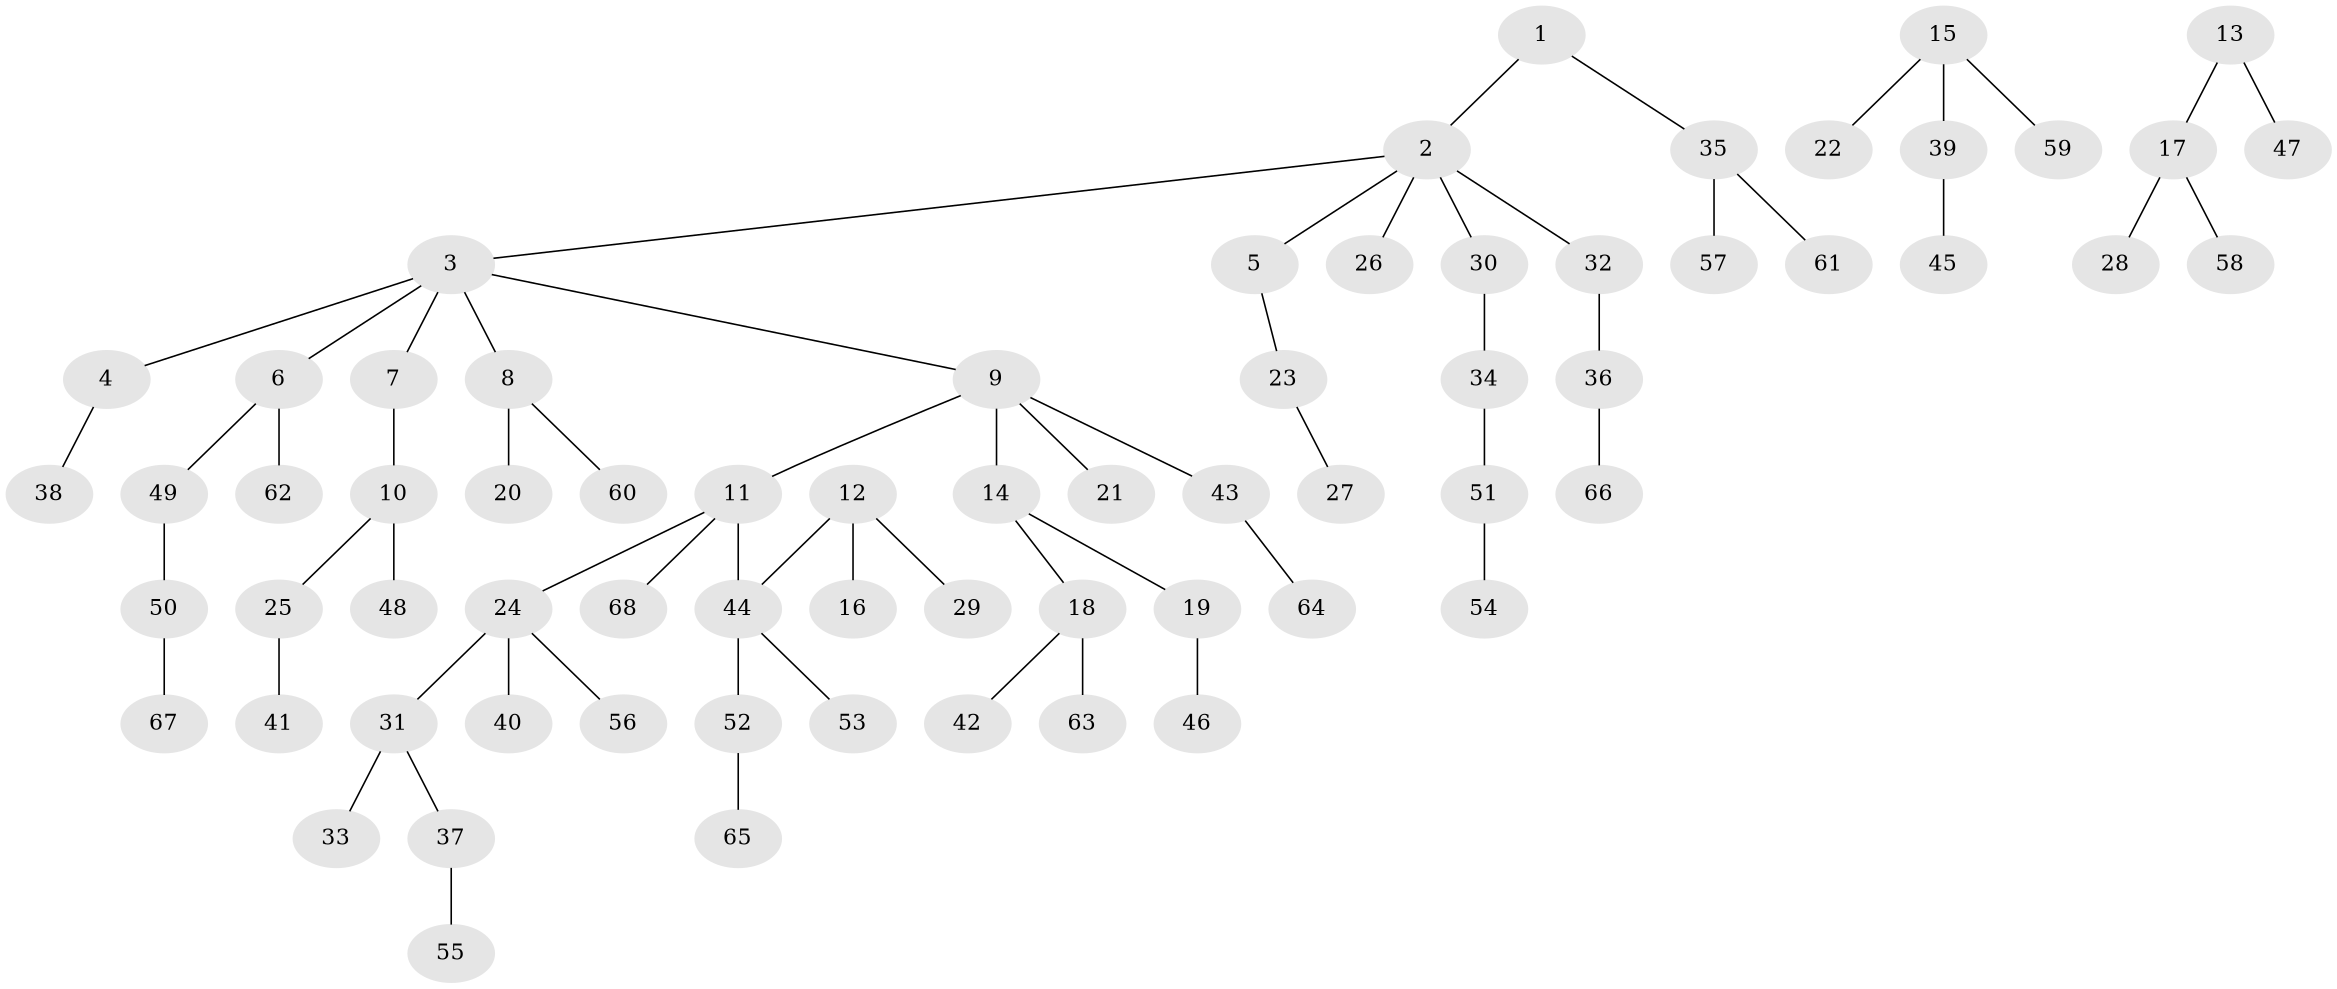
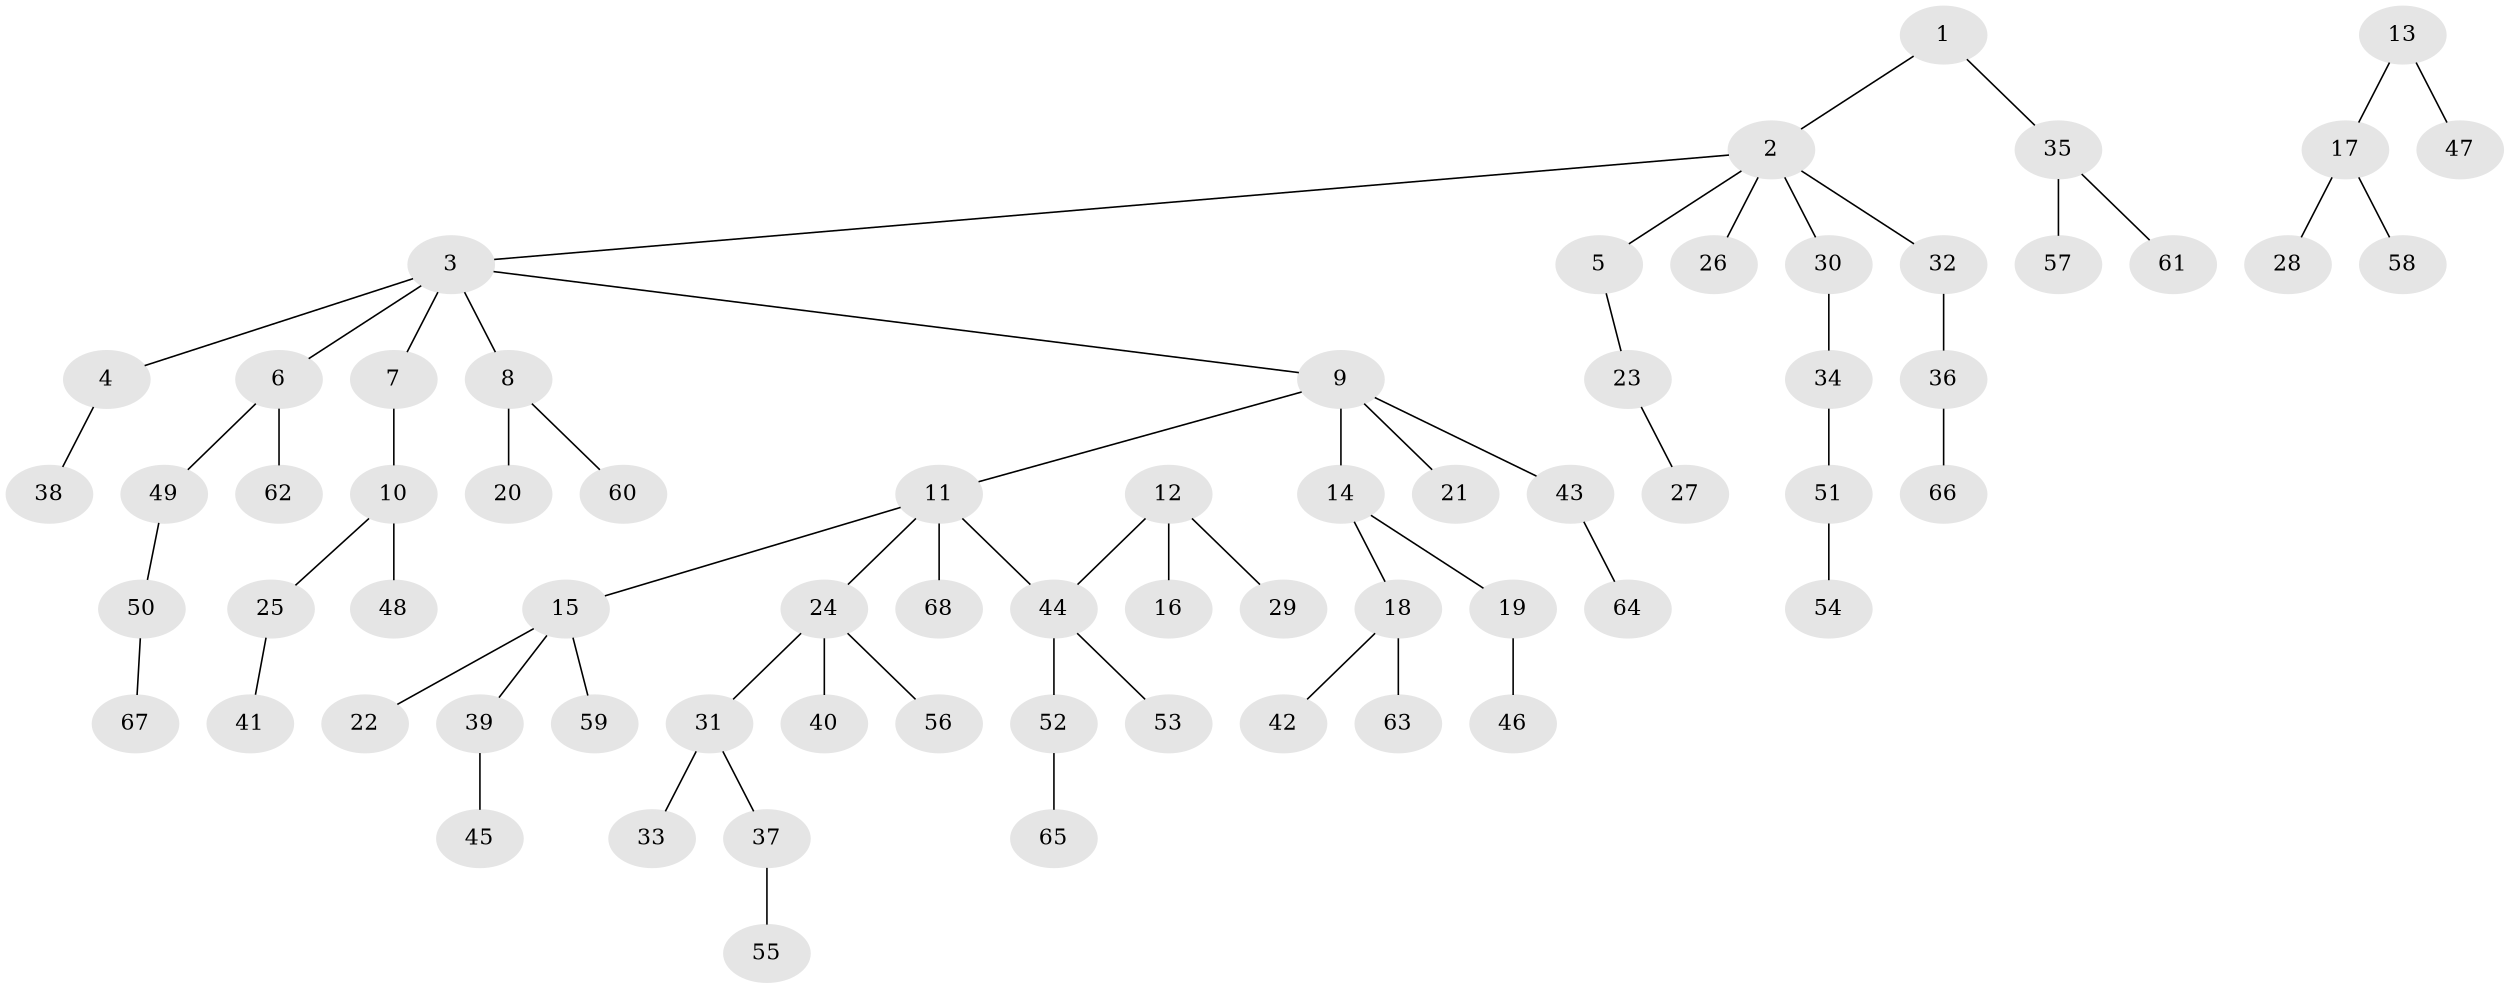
edge "11" -- "15": added
